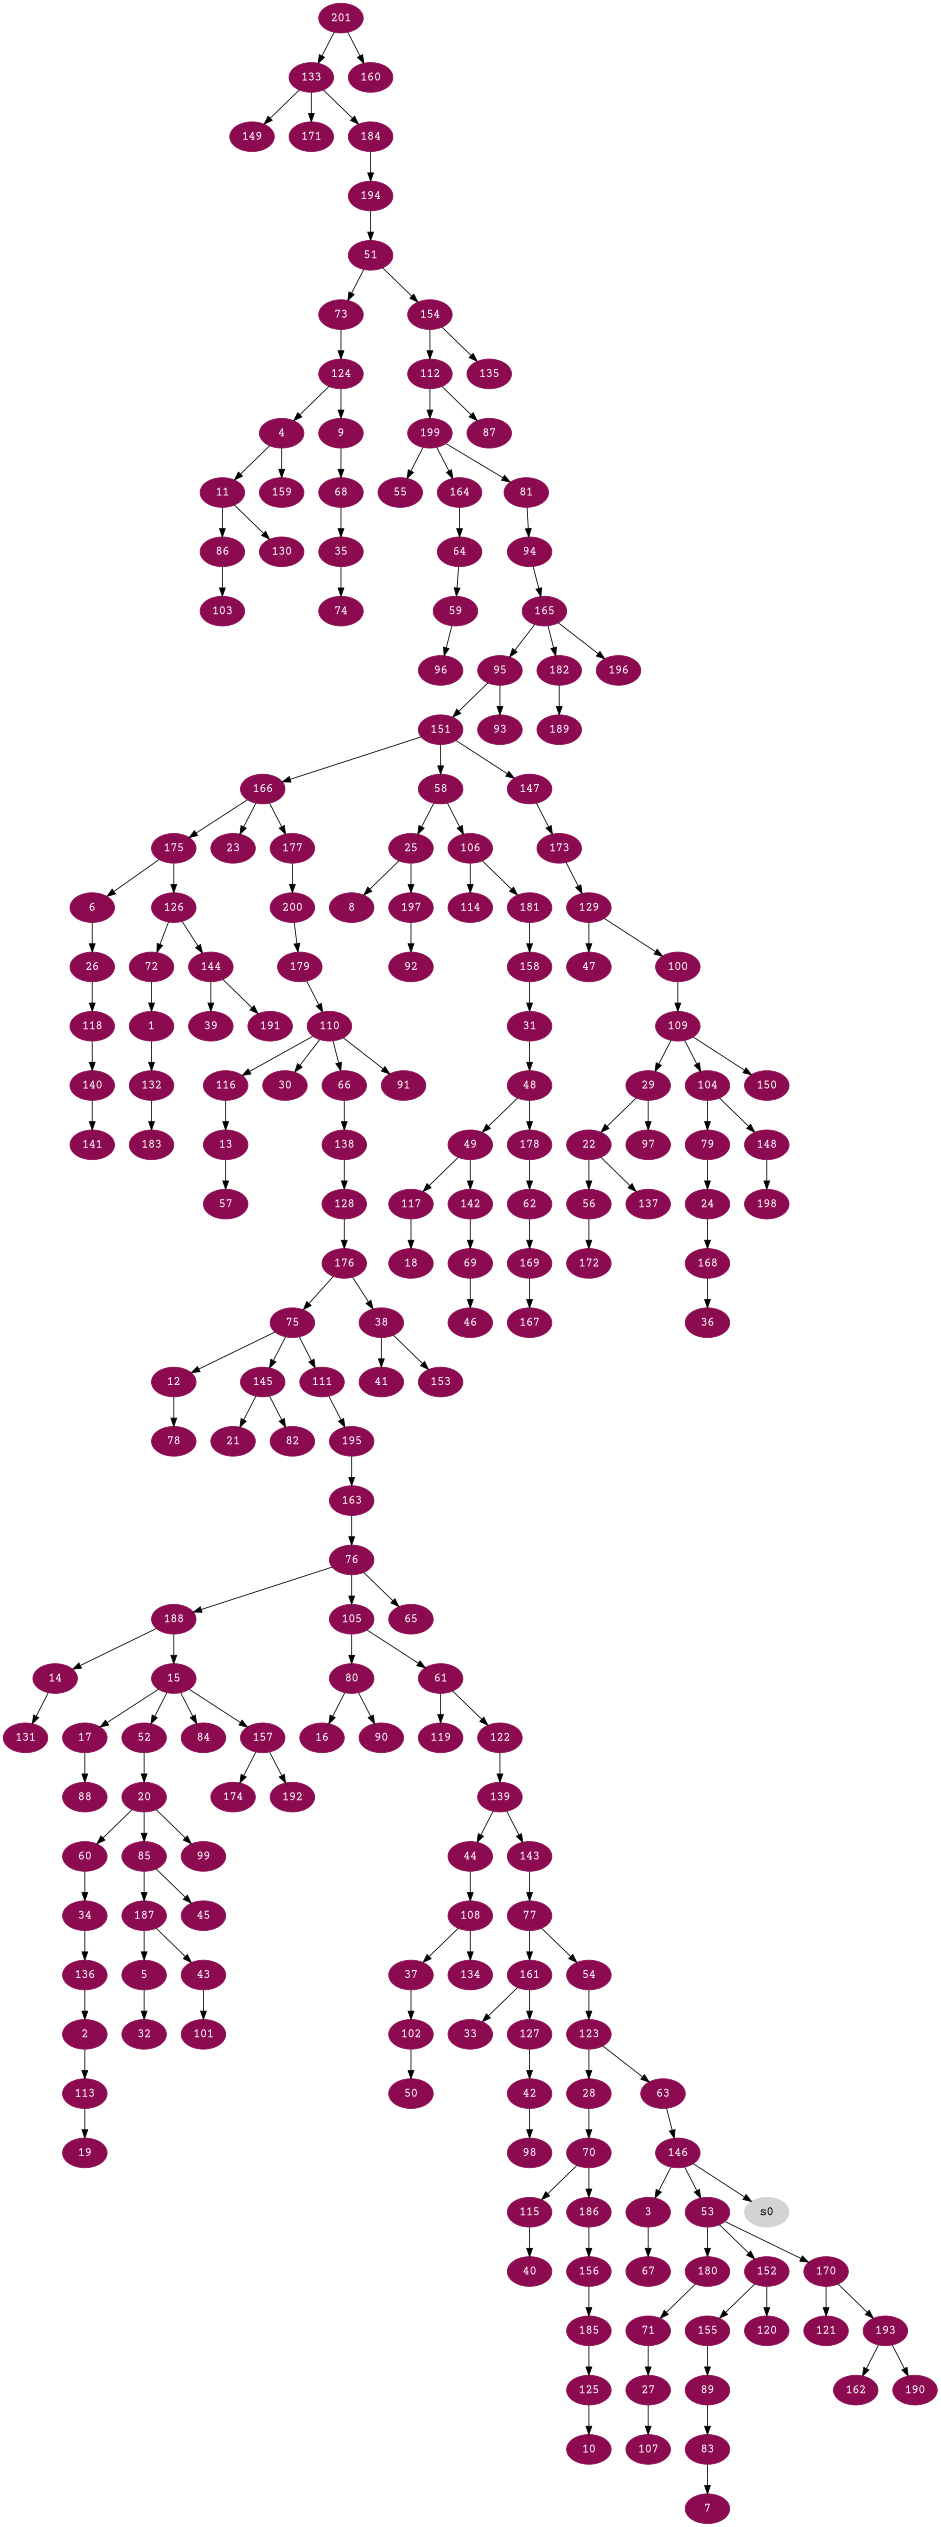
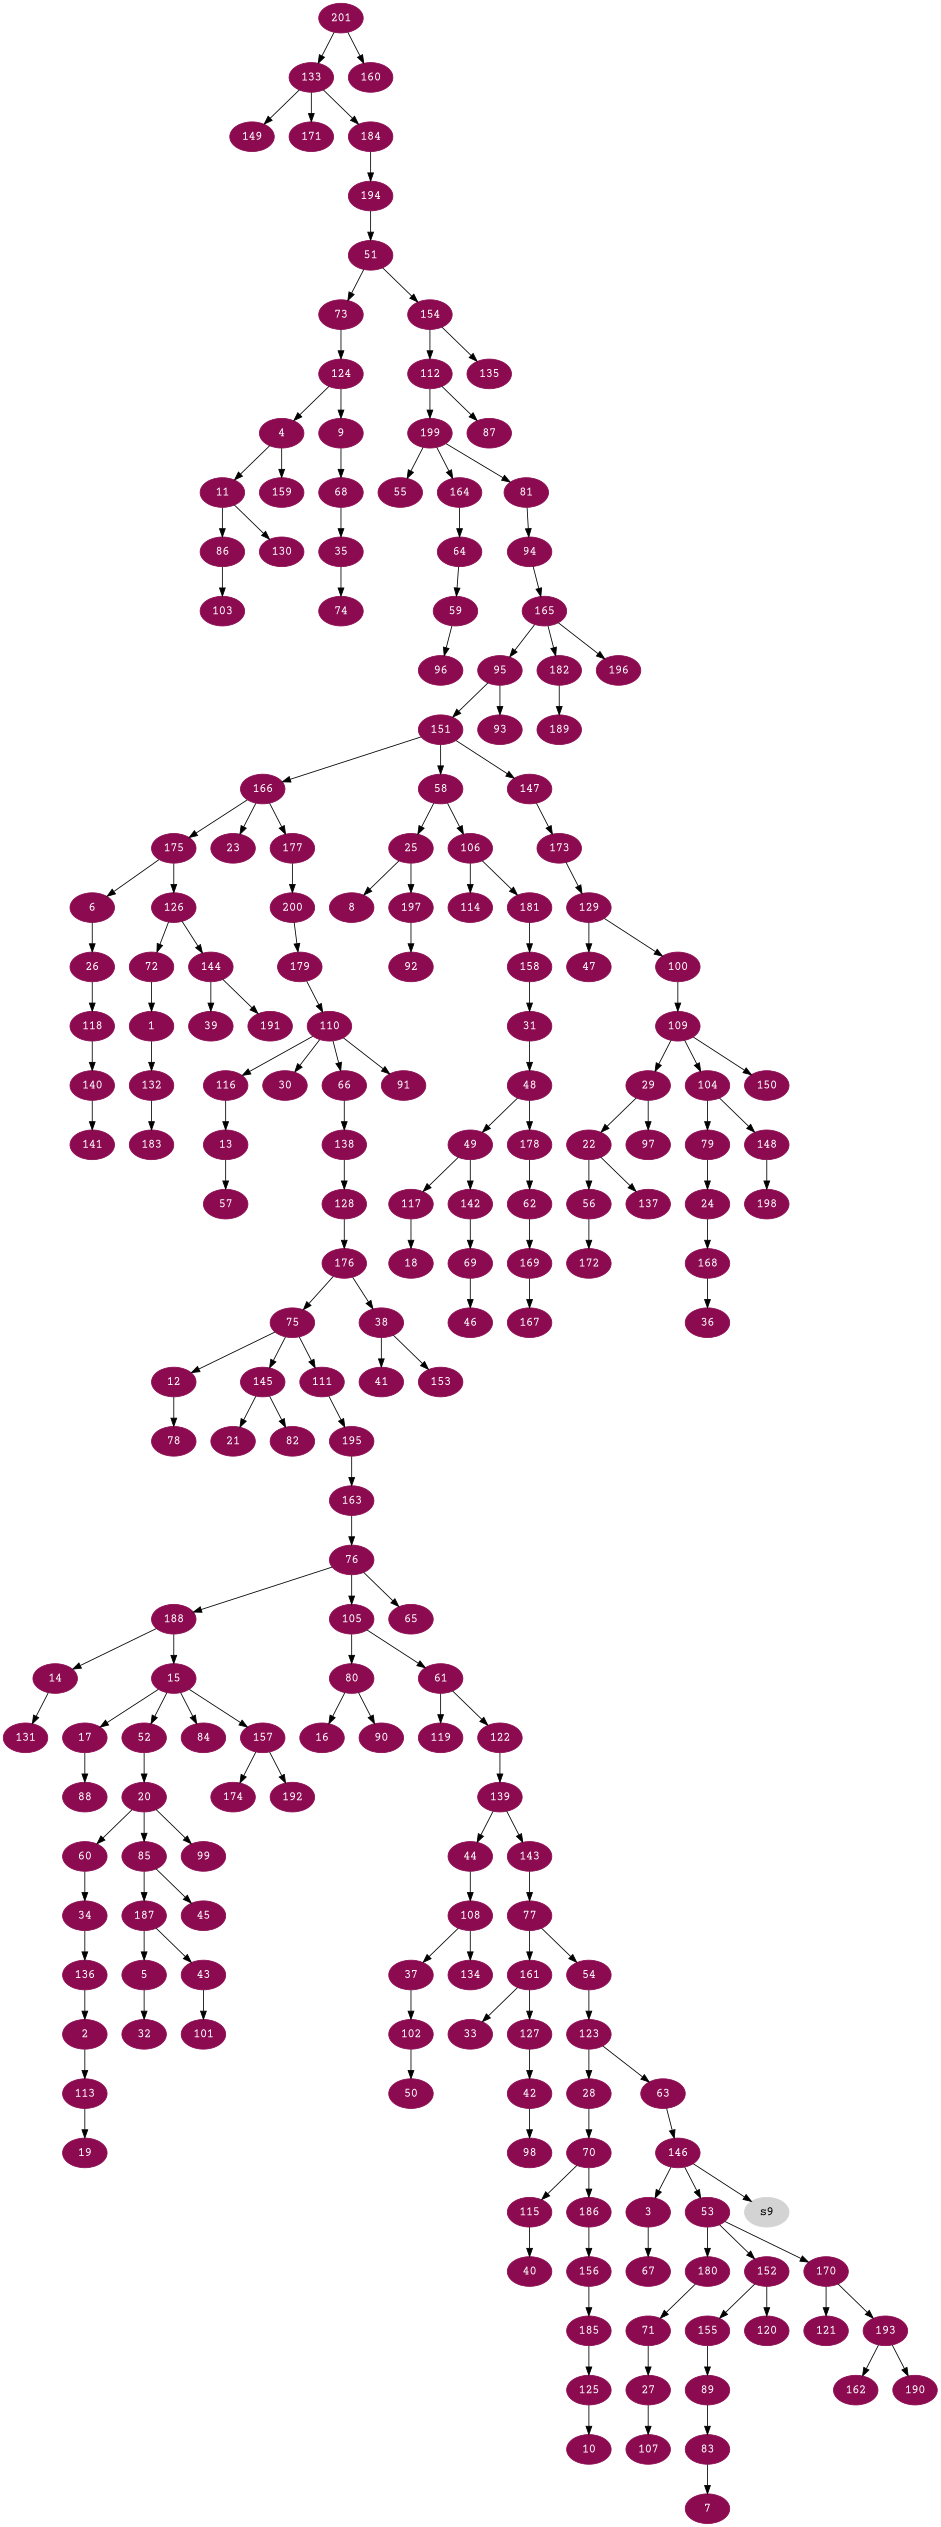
node "s0": label "s0" -> "s9"
